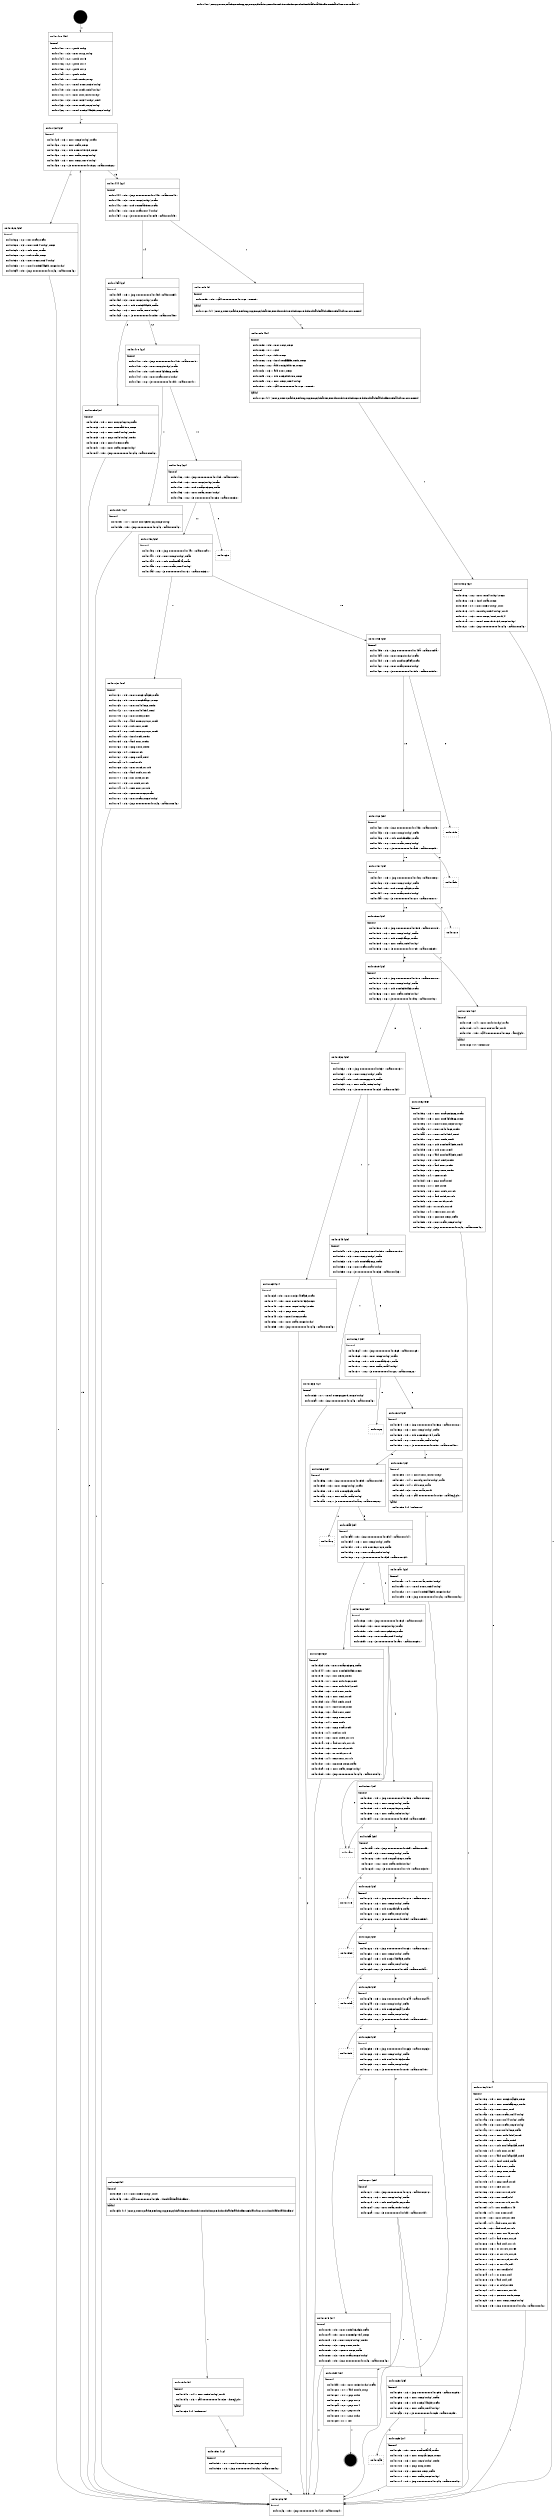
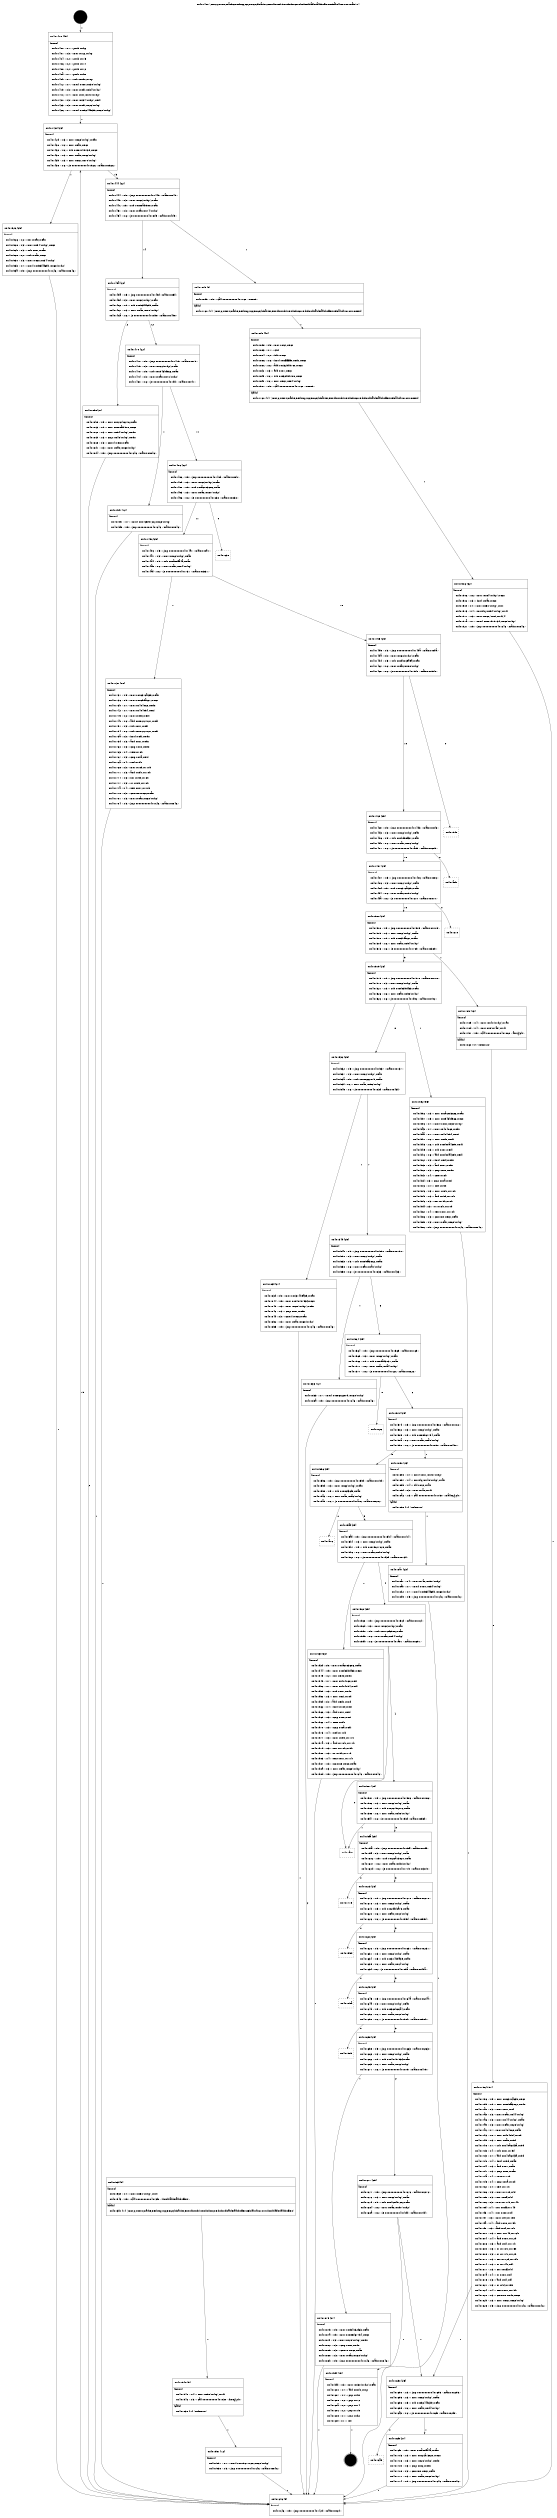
edge "0x401796 [157]" -> "0x401c46 [5]": now "0x401796 [157]" -> "0x401690 [25]"
